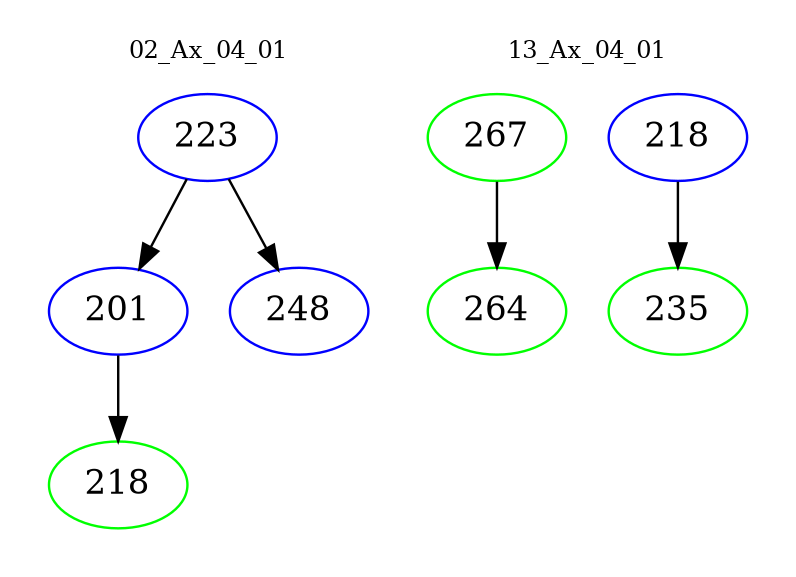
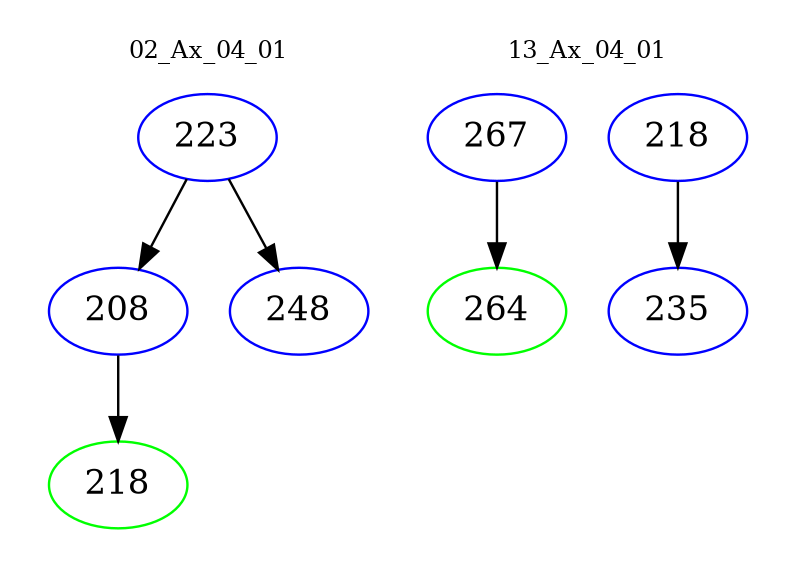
node "267": color green -> blue
node "201": label "201" -> "208"
node "235": color green -> blue
